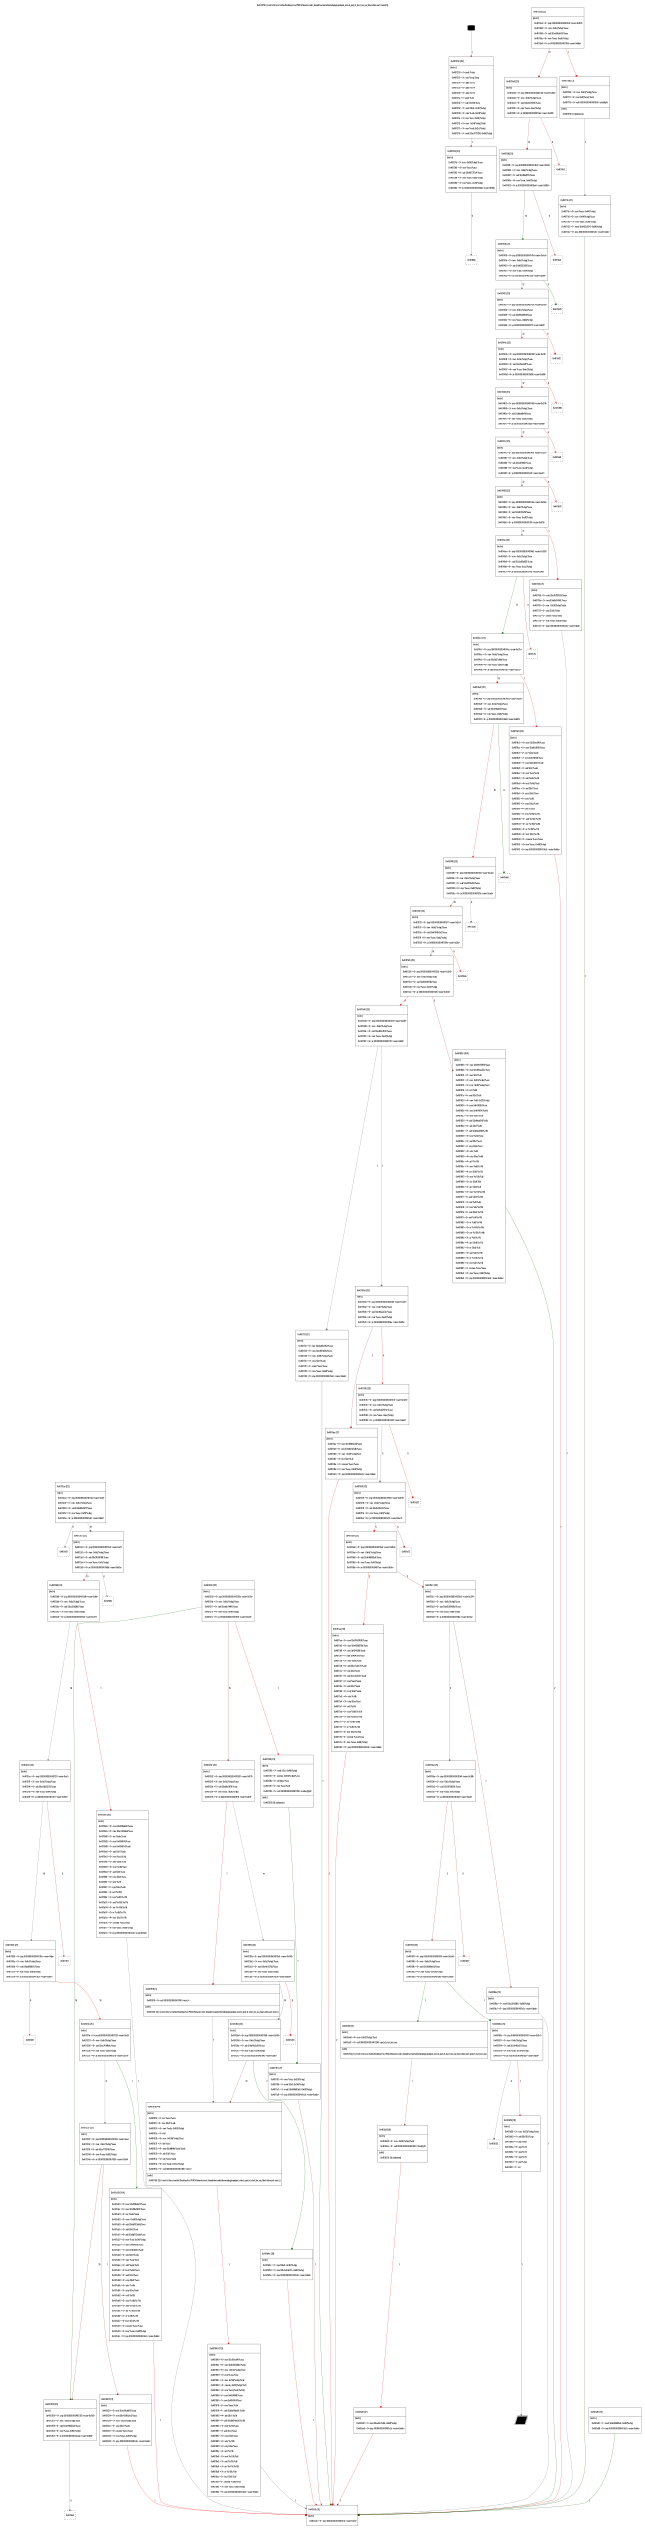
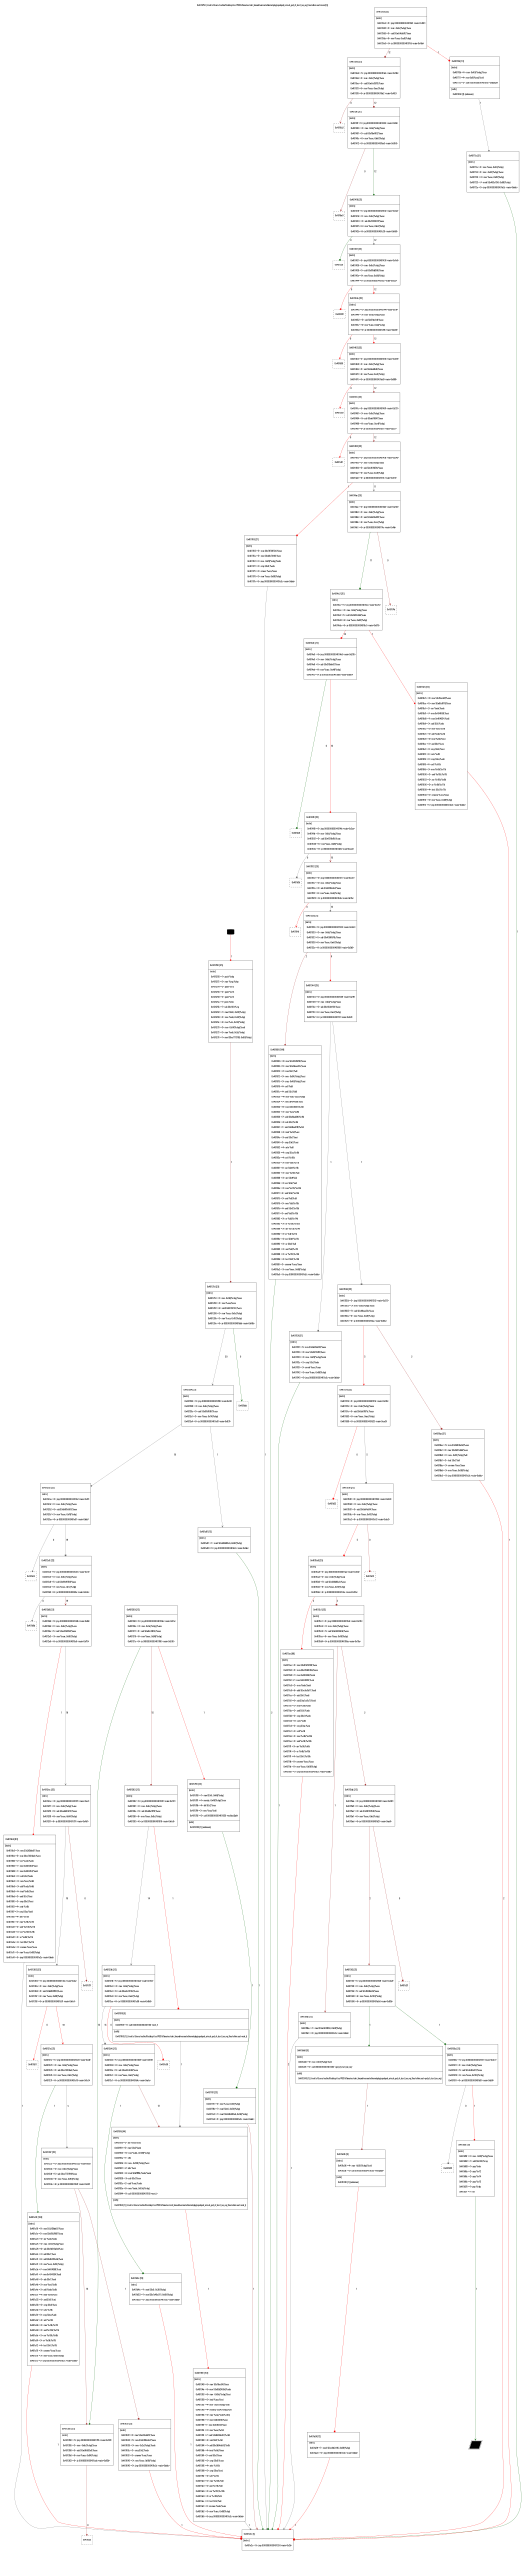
node "0x401294 [22]": added
